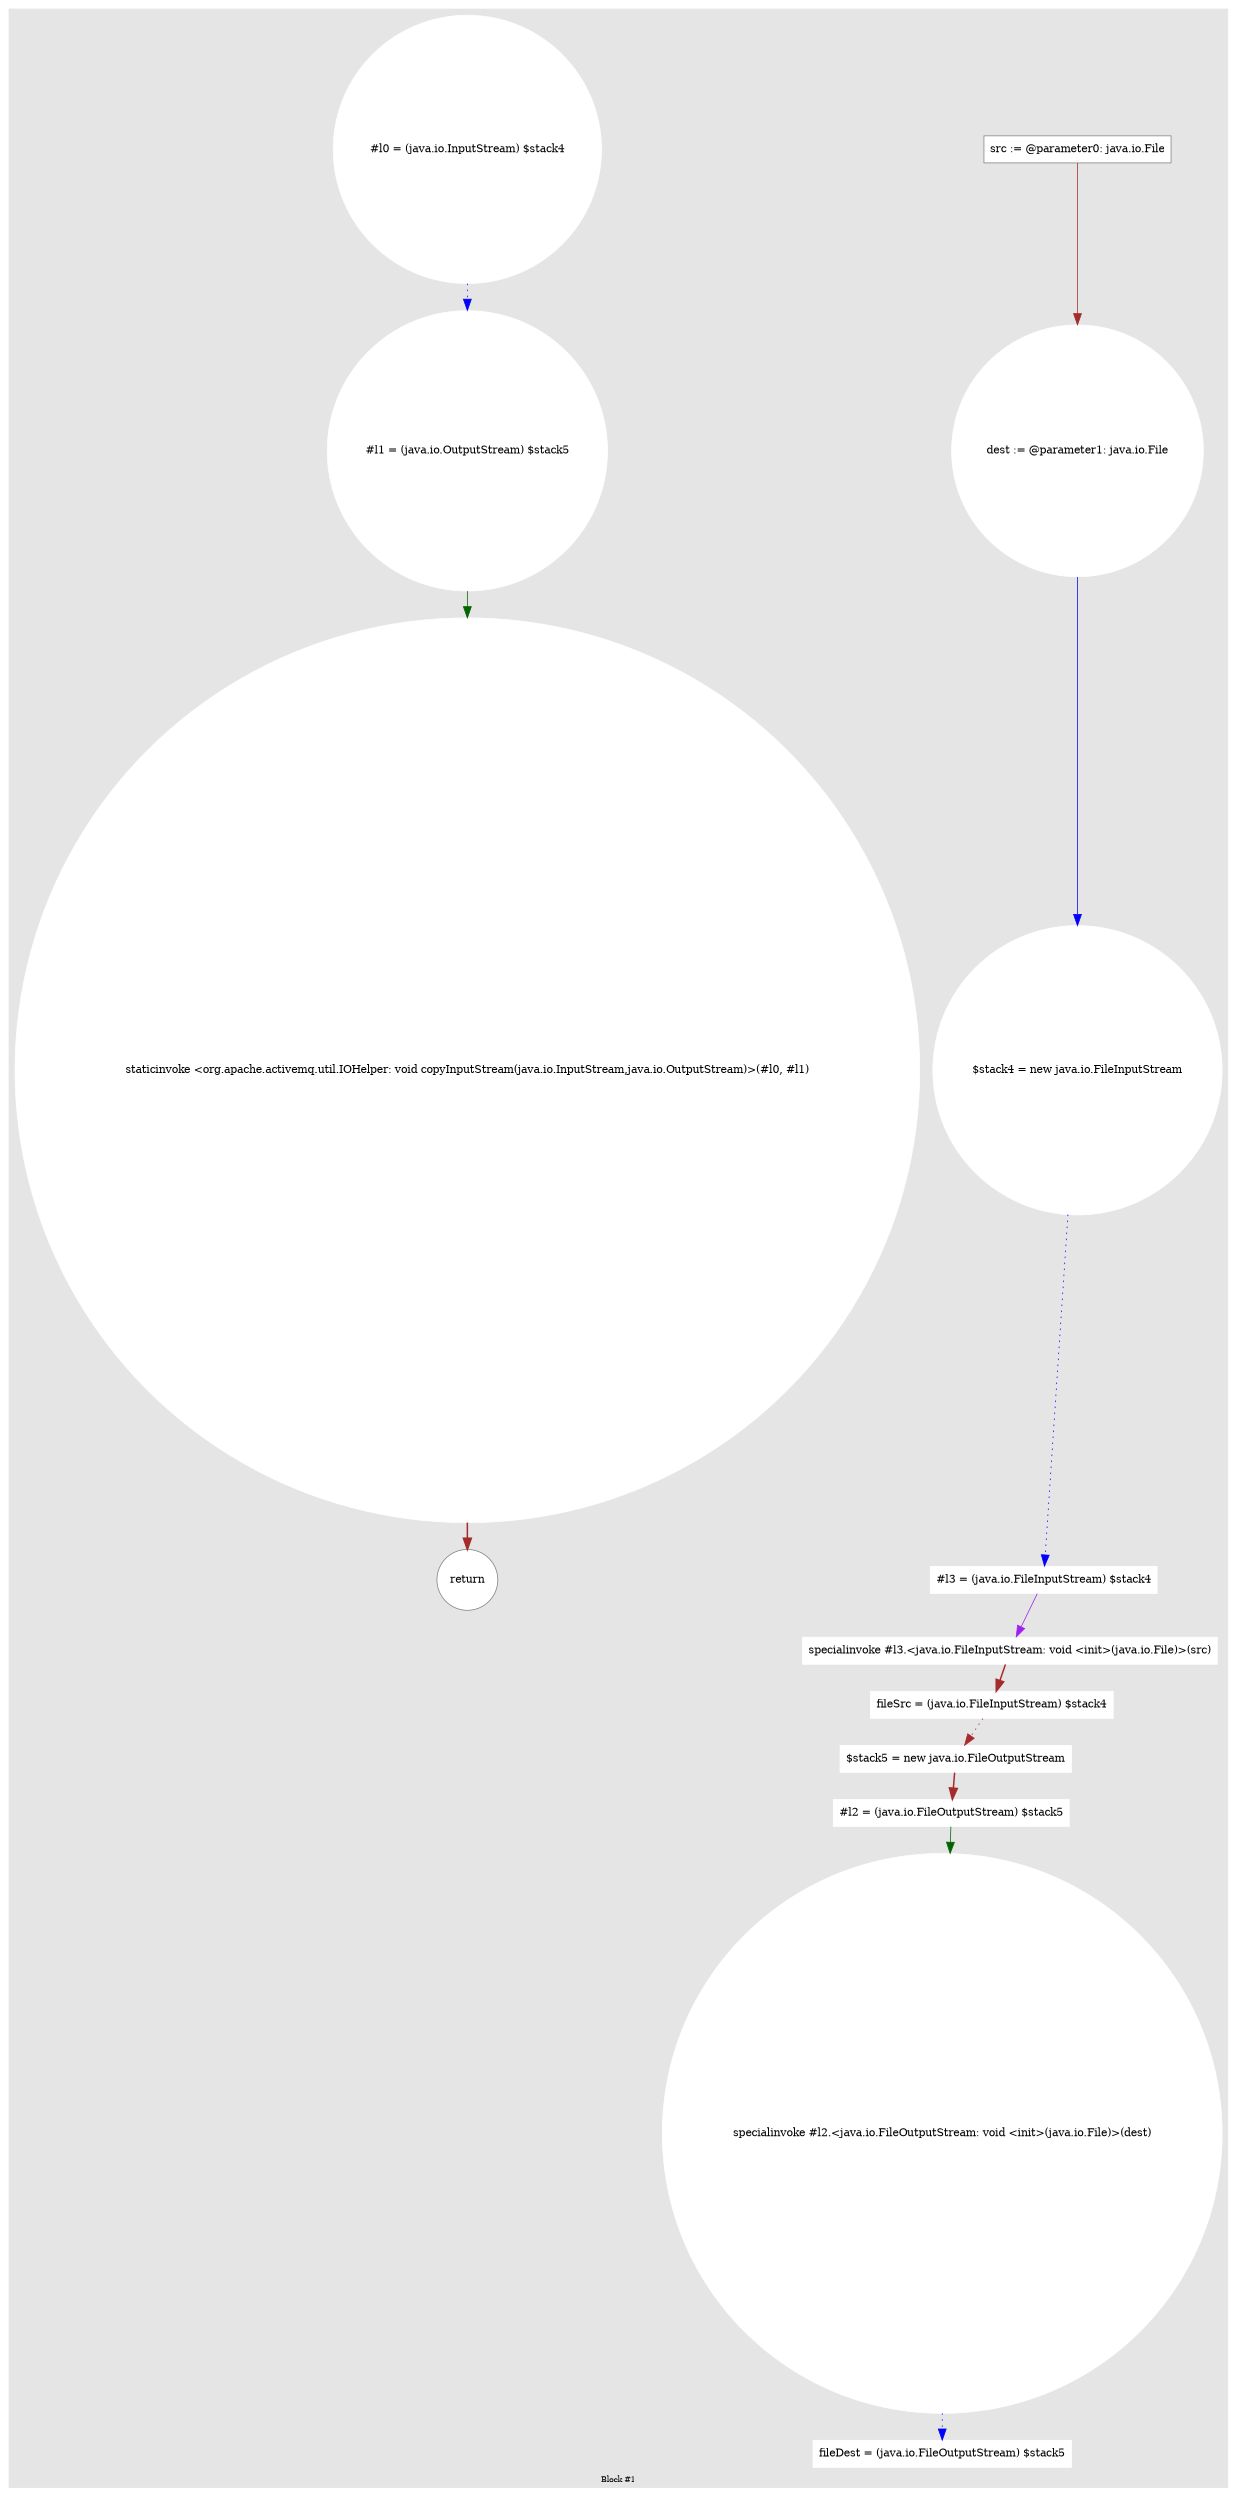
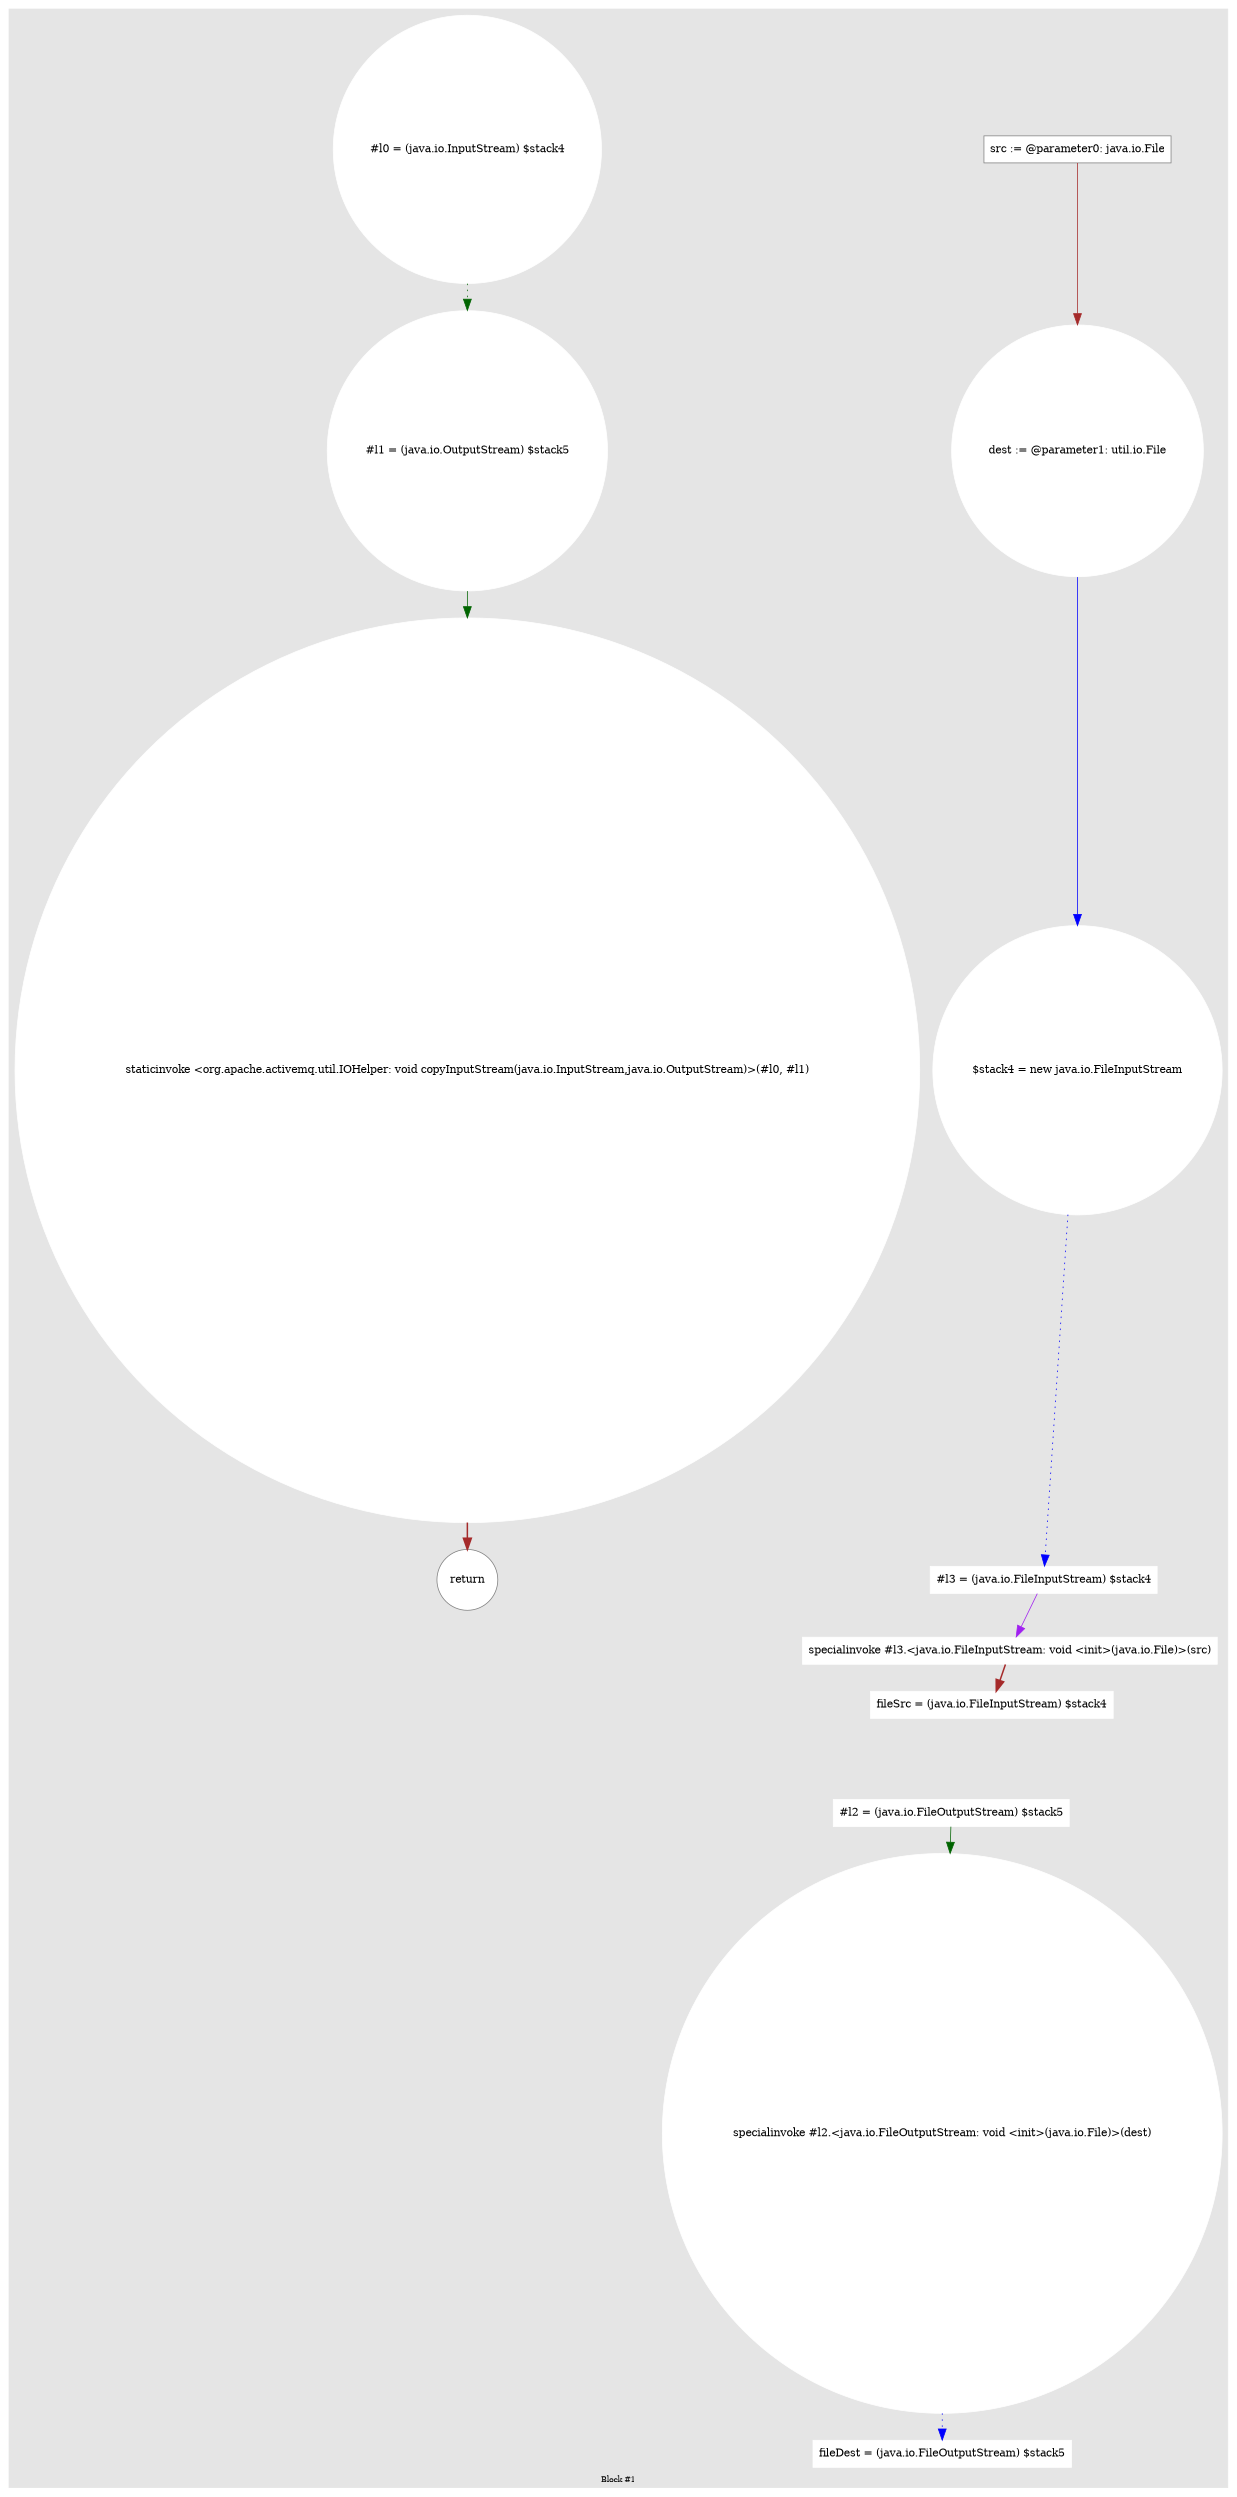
edge "#l0 = (java.io.InputStream) $stack4" -> "#l1 = (java.io.OutputStream) $stack5": color blue -> darkgreen
node "dest := @parameter1: java.io.File": label "dest := @parameter1: java.io.File" -> "dest := @parameter1: util.io.File"
node "$stack5 = new java.io.FileOutputStream": removed
